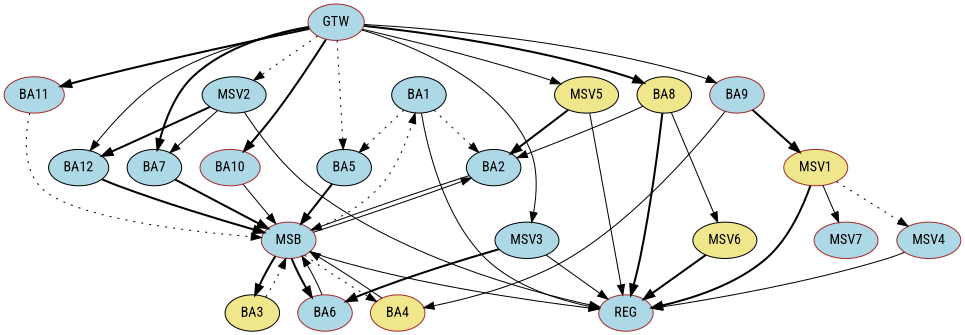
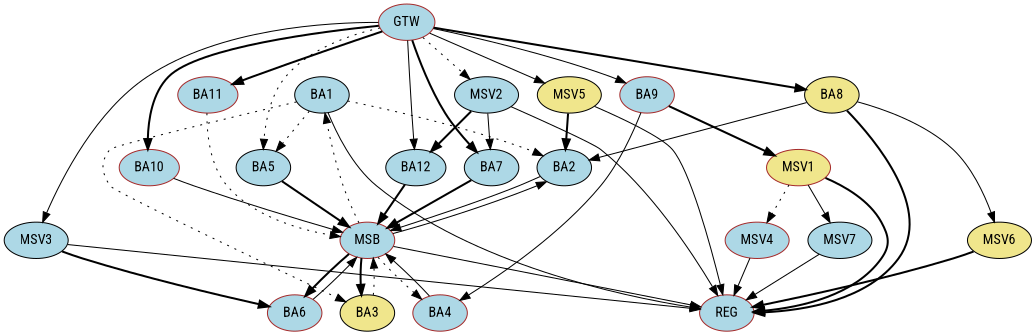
edge "BA1" -> "BA3": added
node "MSV7": color brown -> black
edge "MSV7" -> "REG": added
node "BA4": fillcolor khaki -> lightblue
